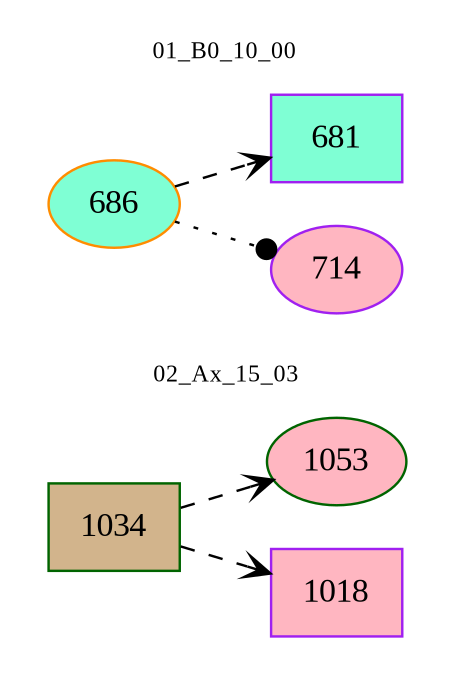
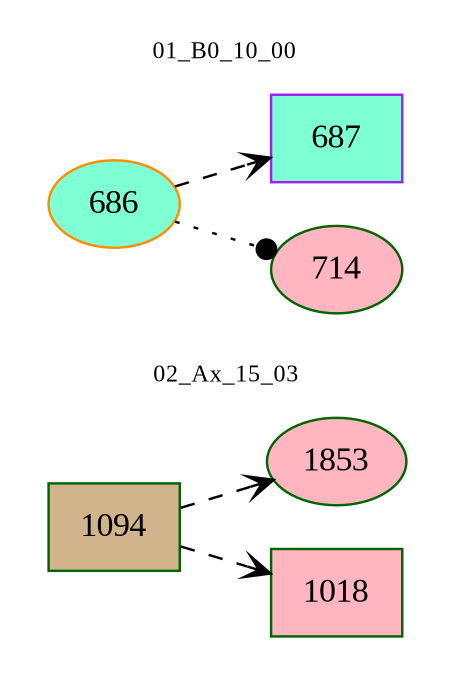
node "681": label "681" -> "687"
node "714": color purple -> darkgreen
node "1053": label "1053" -> "1853"
node "1034": label "1034" -> "1094"
node "1018": color purple -> darkgreen
